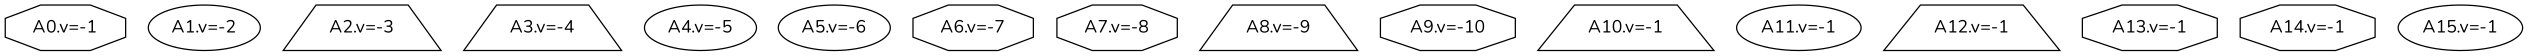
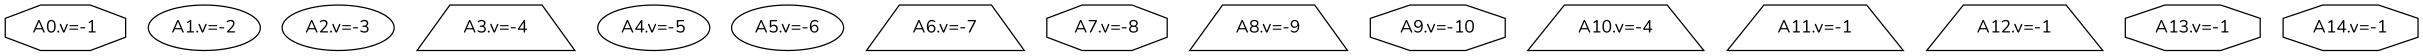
node "A2.v=-3": shape trapezium -> ellipse
node "A6.v=-7": shape octagon -> trapezium
node "A10.v=-1": label "A10.v=-1" -> "A10.v=-4"
node "A11.v=-1": shape ellipse -> trapezium
node "A15.v=-1": removed
